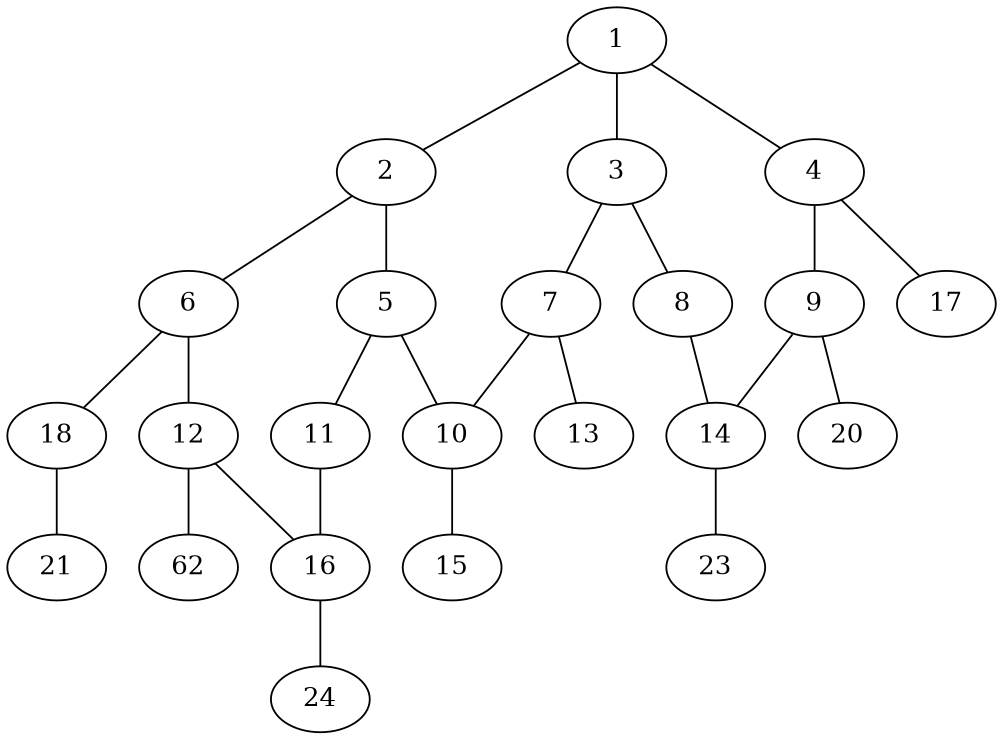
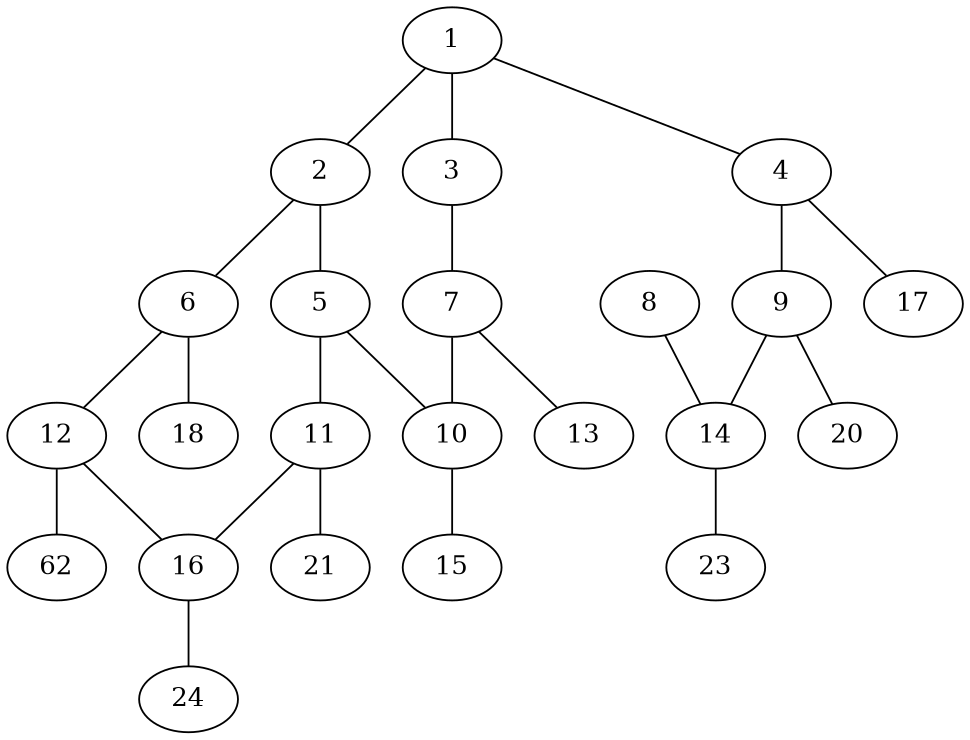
edge "3" -- "8": removed
edge "18" -- "21": now "11" -- "21"
